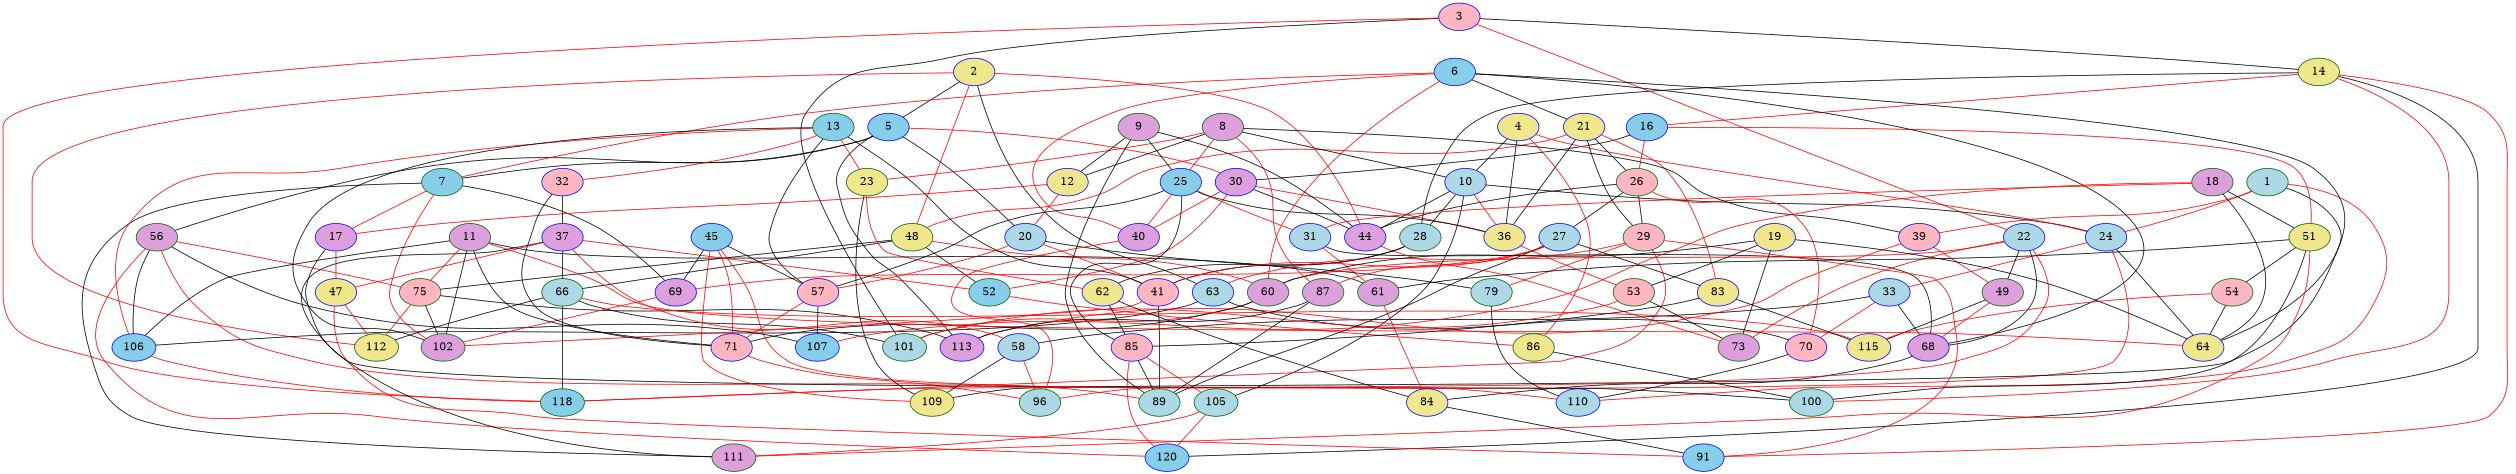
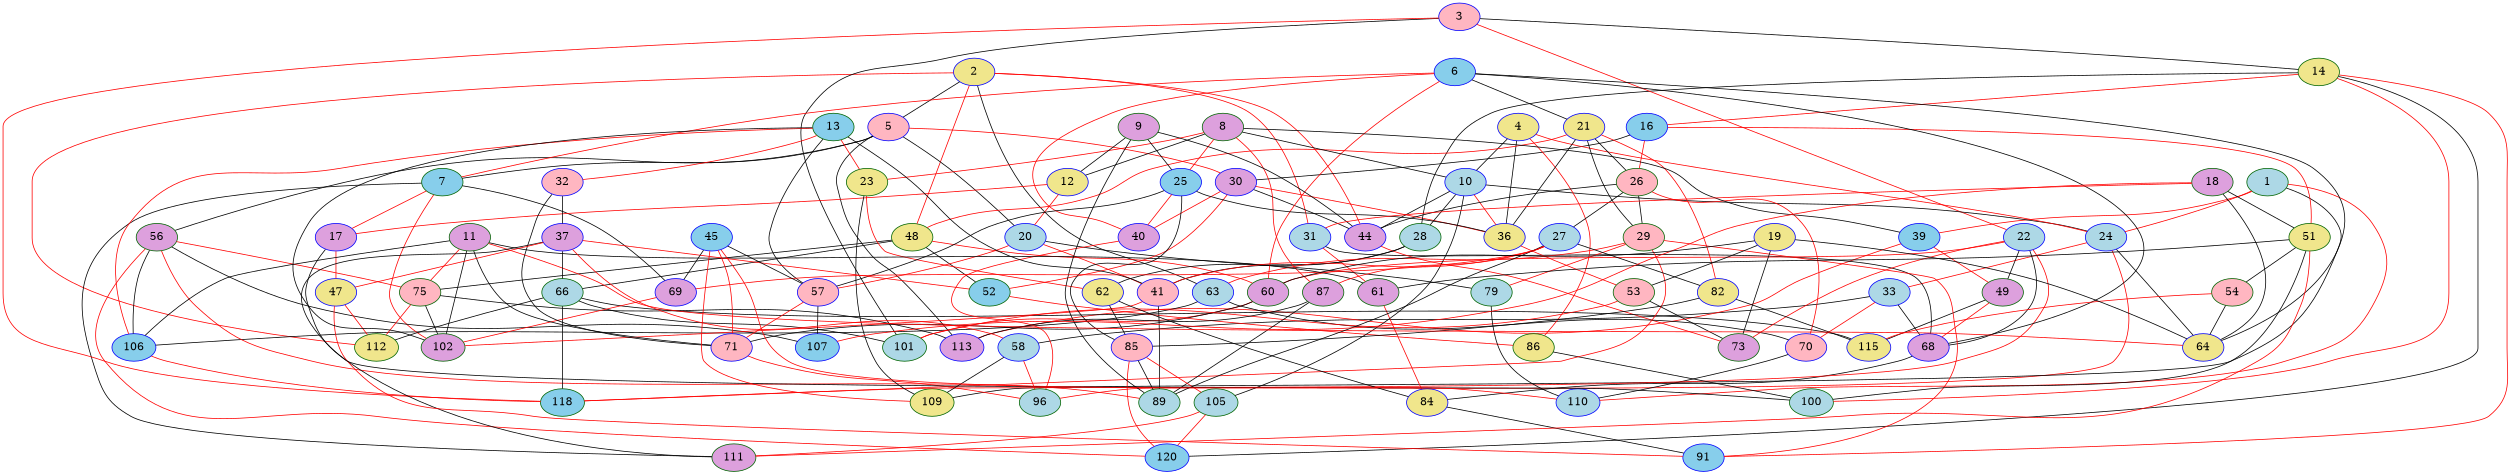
node "5": fillcolor skyblue -> lightpink
edge "25" -- "31": now "2" -- "31"
node "39": fillcolor lightpink -> skyblue
node "83": label "83" -> "82"
edge "66" -- "115": color red -> black
